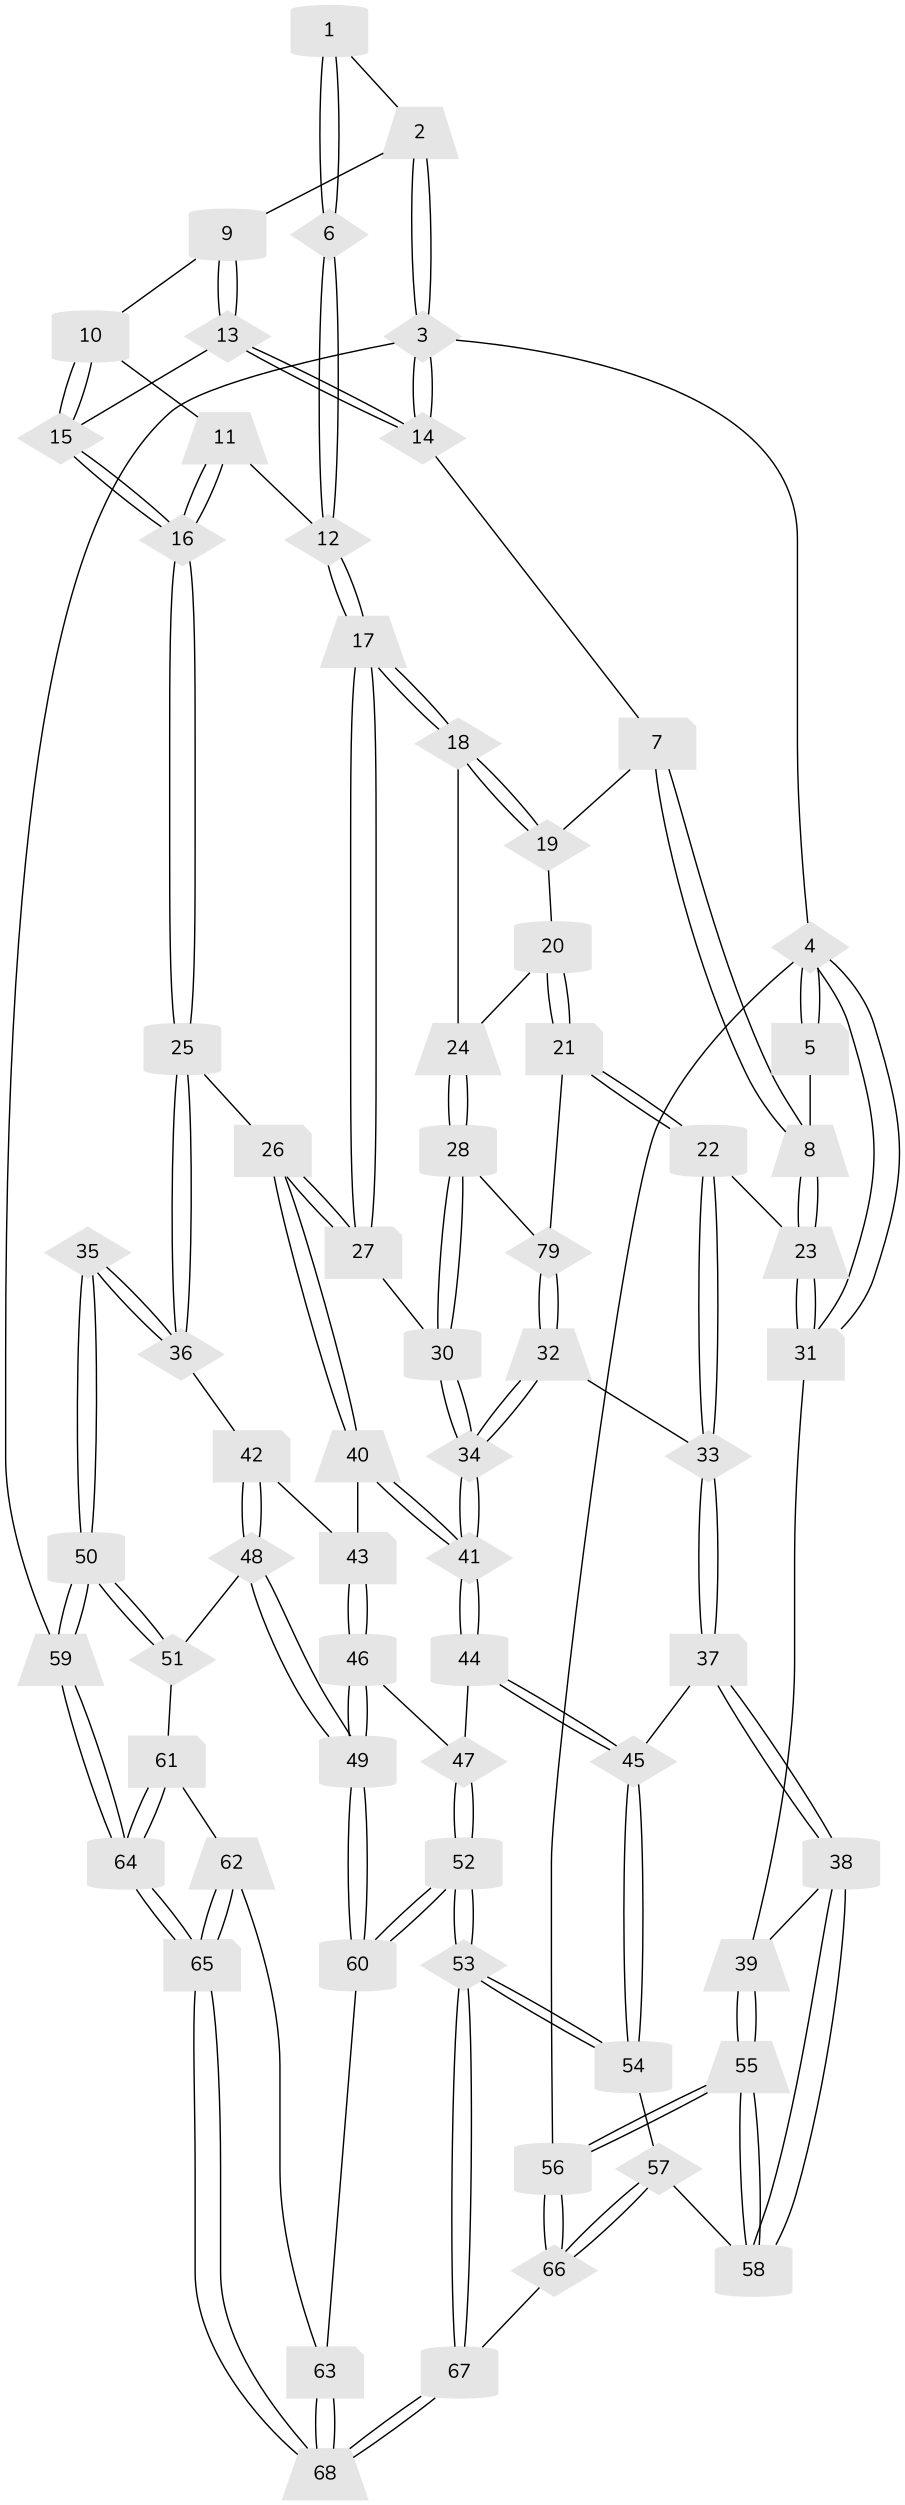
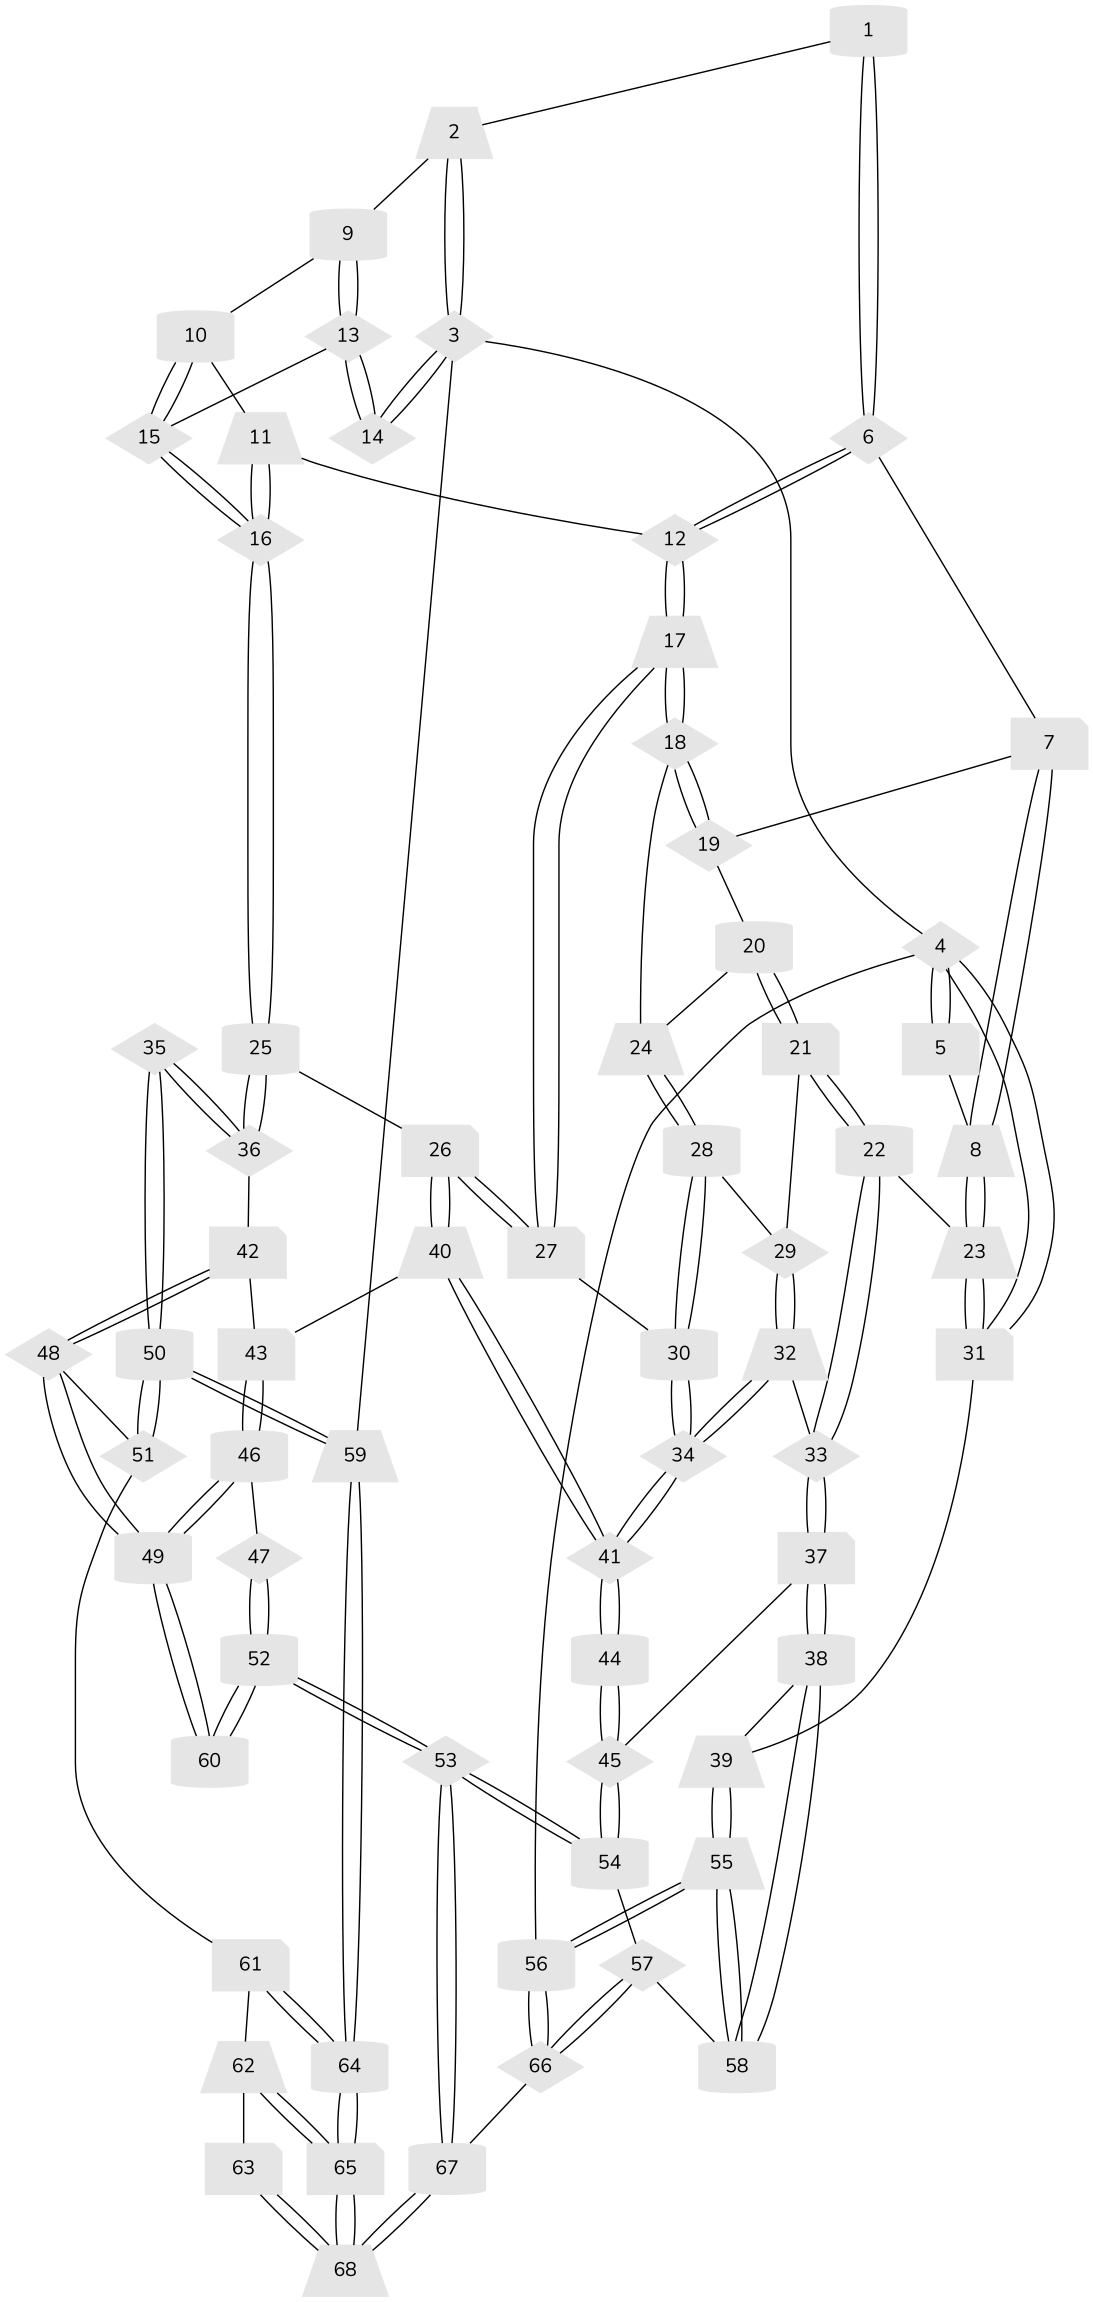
edge "14" -- "7": now "6" -- "7"
node "79": label "79" -> "29"
edge "44" -- "47": removed
edge "60" -- "63": removed
